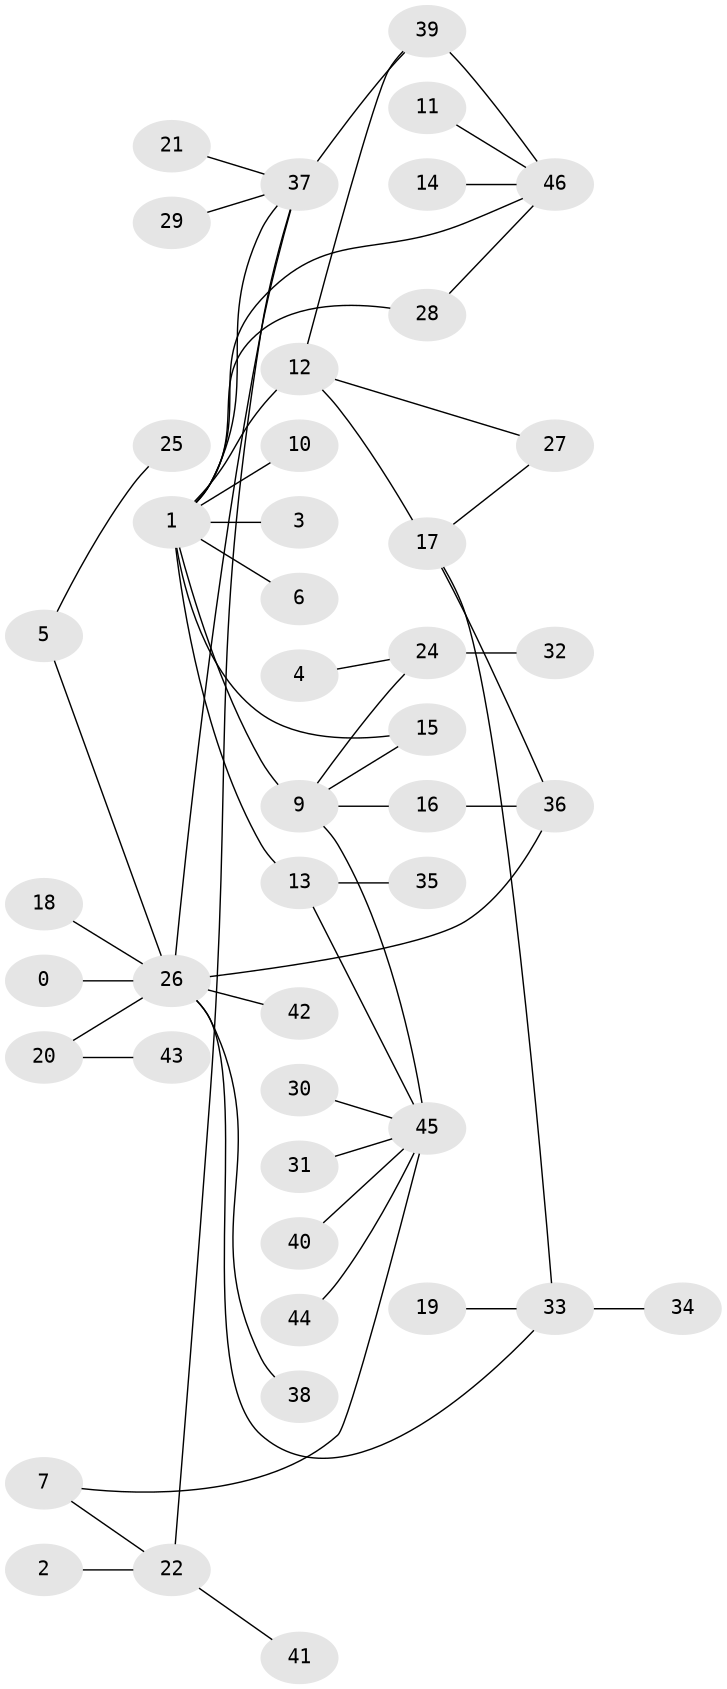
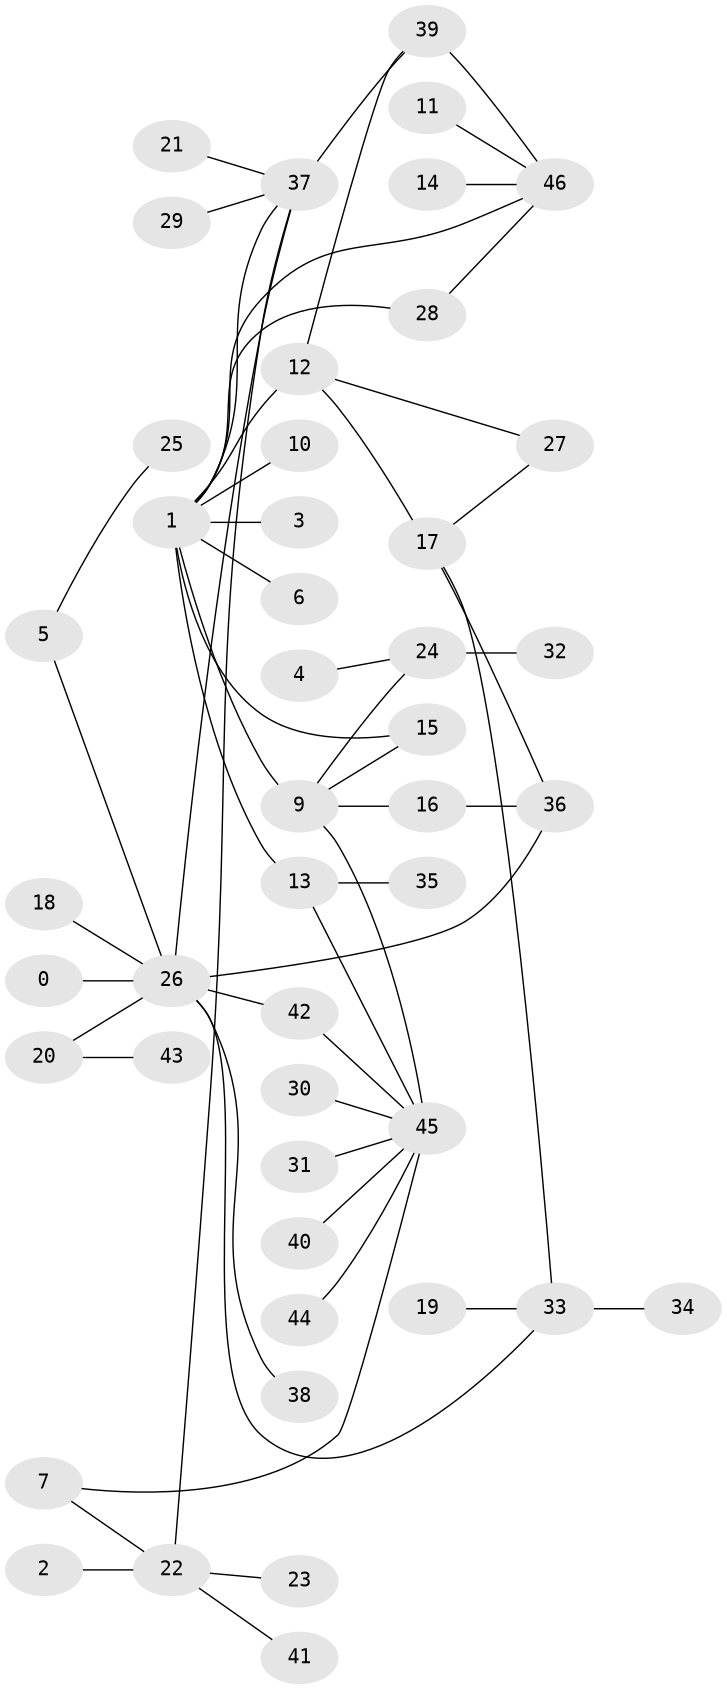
edge "42" -- "45": added
node "23": added
